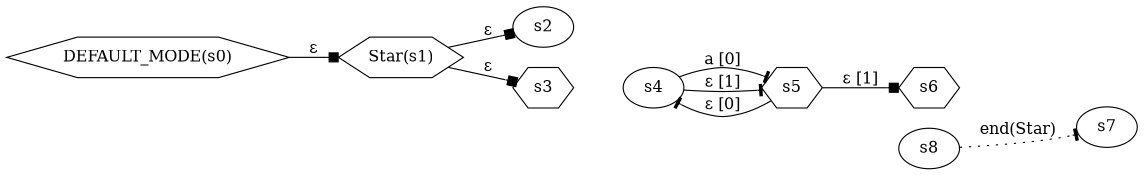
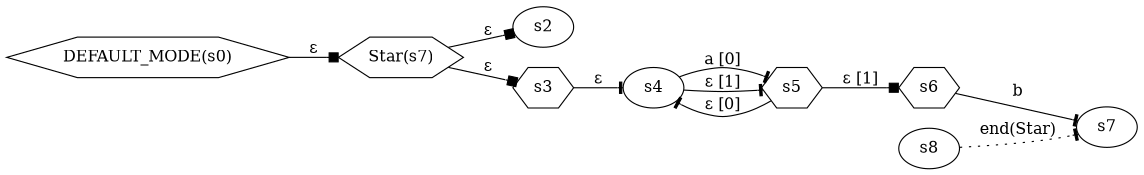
node "Star(s1)": label "Star(s1)" -> "Star(s7)"
edge "s3" -> "s4": added, label "ε"
edge "s6" -> "s7": added, label "b"
